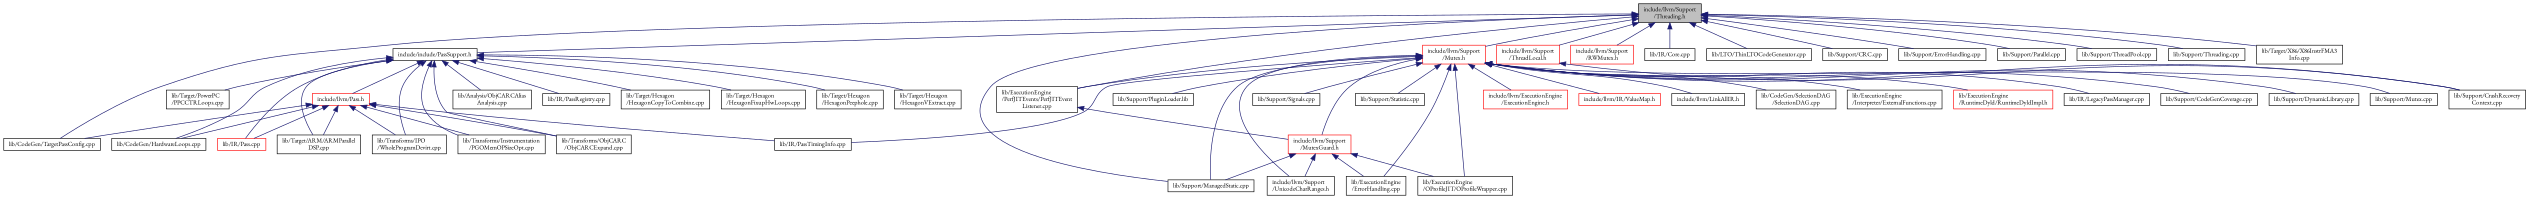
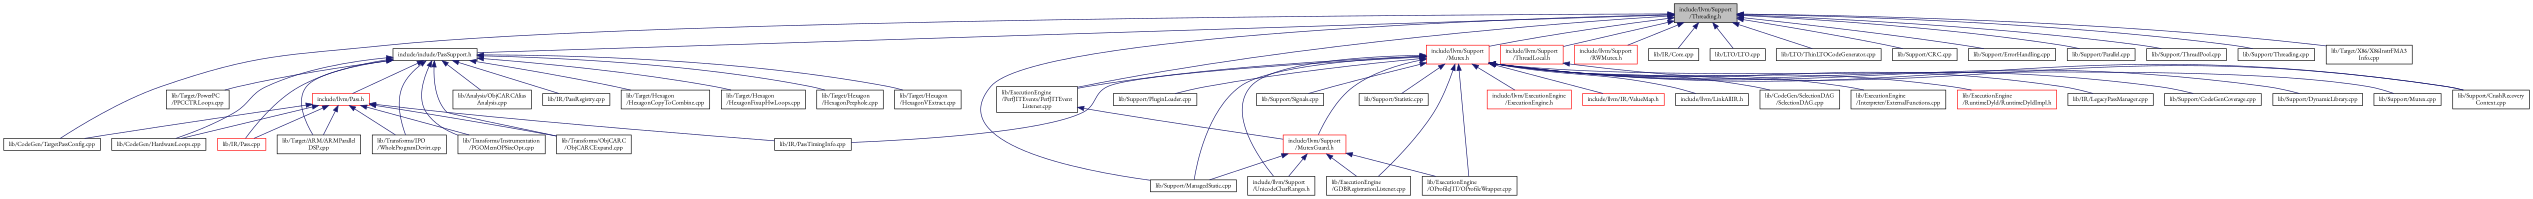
node "lib/LTO/LTO.cpp": added
node "lib/Support/PluginLoader.lib": label "lib/Support/PluginLoader.lib" -> "lib/Support/PluginLoader.cpp"
node "lib/ExecutionEngine /ErrorHandling.cpp": label "lib/ExecutionEngine /ErrorHandling.cpp" -> "lib/ExecutionEngine /GDBRegistrationListener.cpp"
